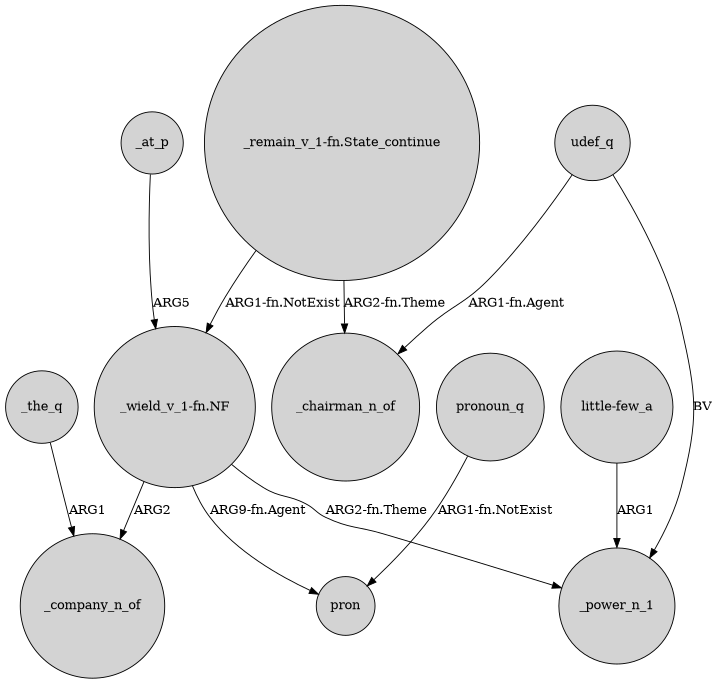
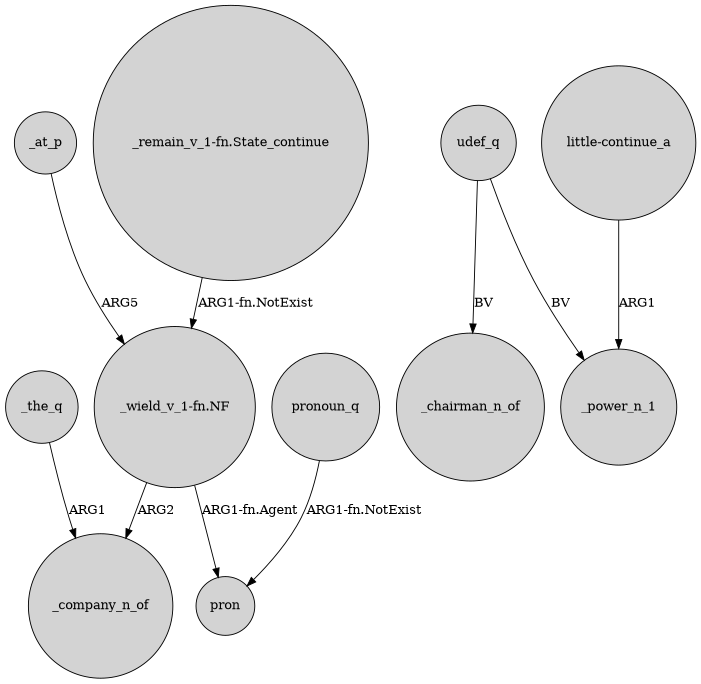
edge "_remain_v_1-fn.State_continue" -> "_chairman_n_of": removed, label "ARG2-fn.Theme"
edge "udef_q" -> "_chairman_n_of": label "ARG1-fn.Agent" -> "BV"
node "little-few_a": label "little-few_a" -> "little-continue_a"
edge "_wield_v_1-fn.NF" -> "pron": label "ARG9-fn.Agent" -> "ARG1-fn.Agent"
edge "_wield_v_1-fn.NF" -> "_power_n_1": removed, label "ARG2-fn.Theme"
